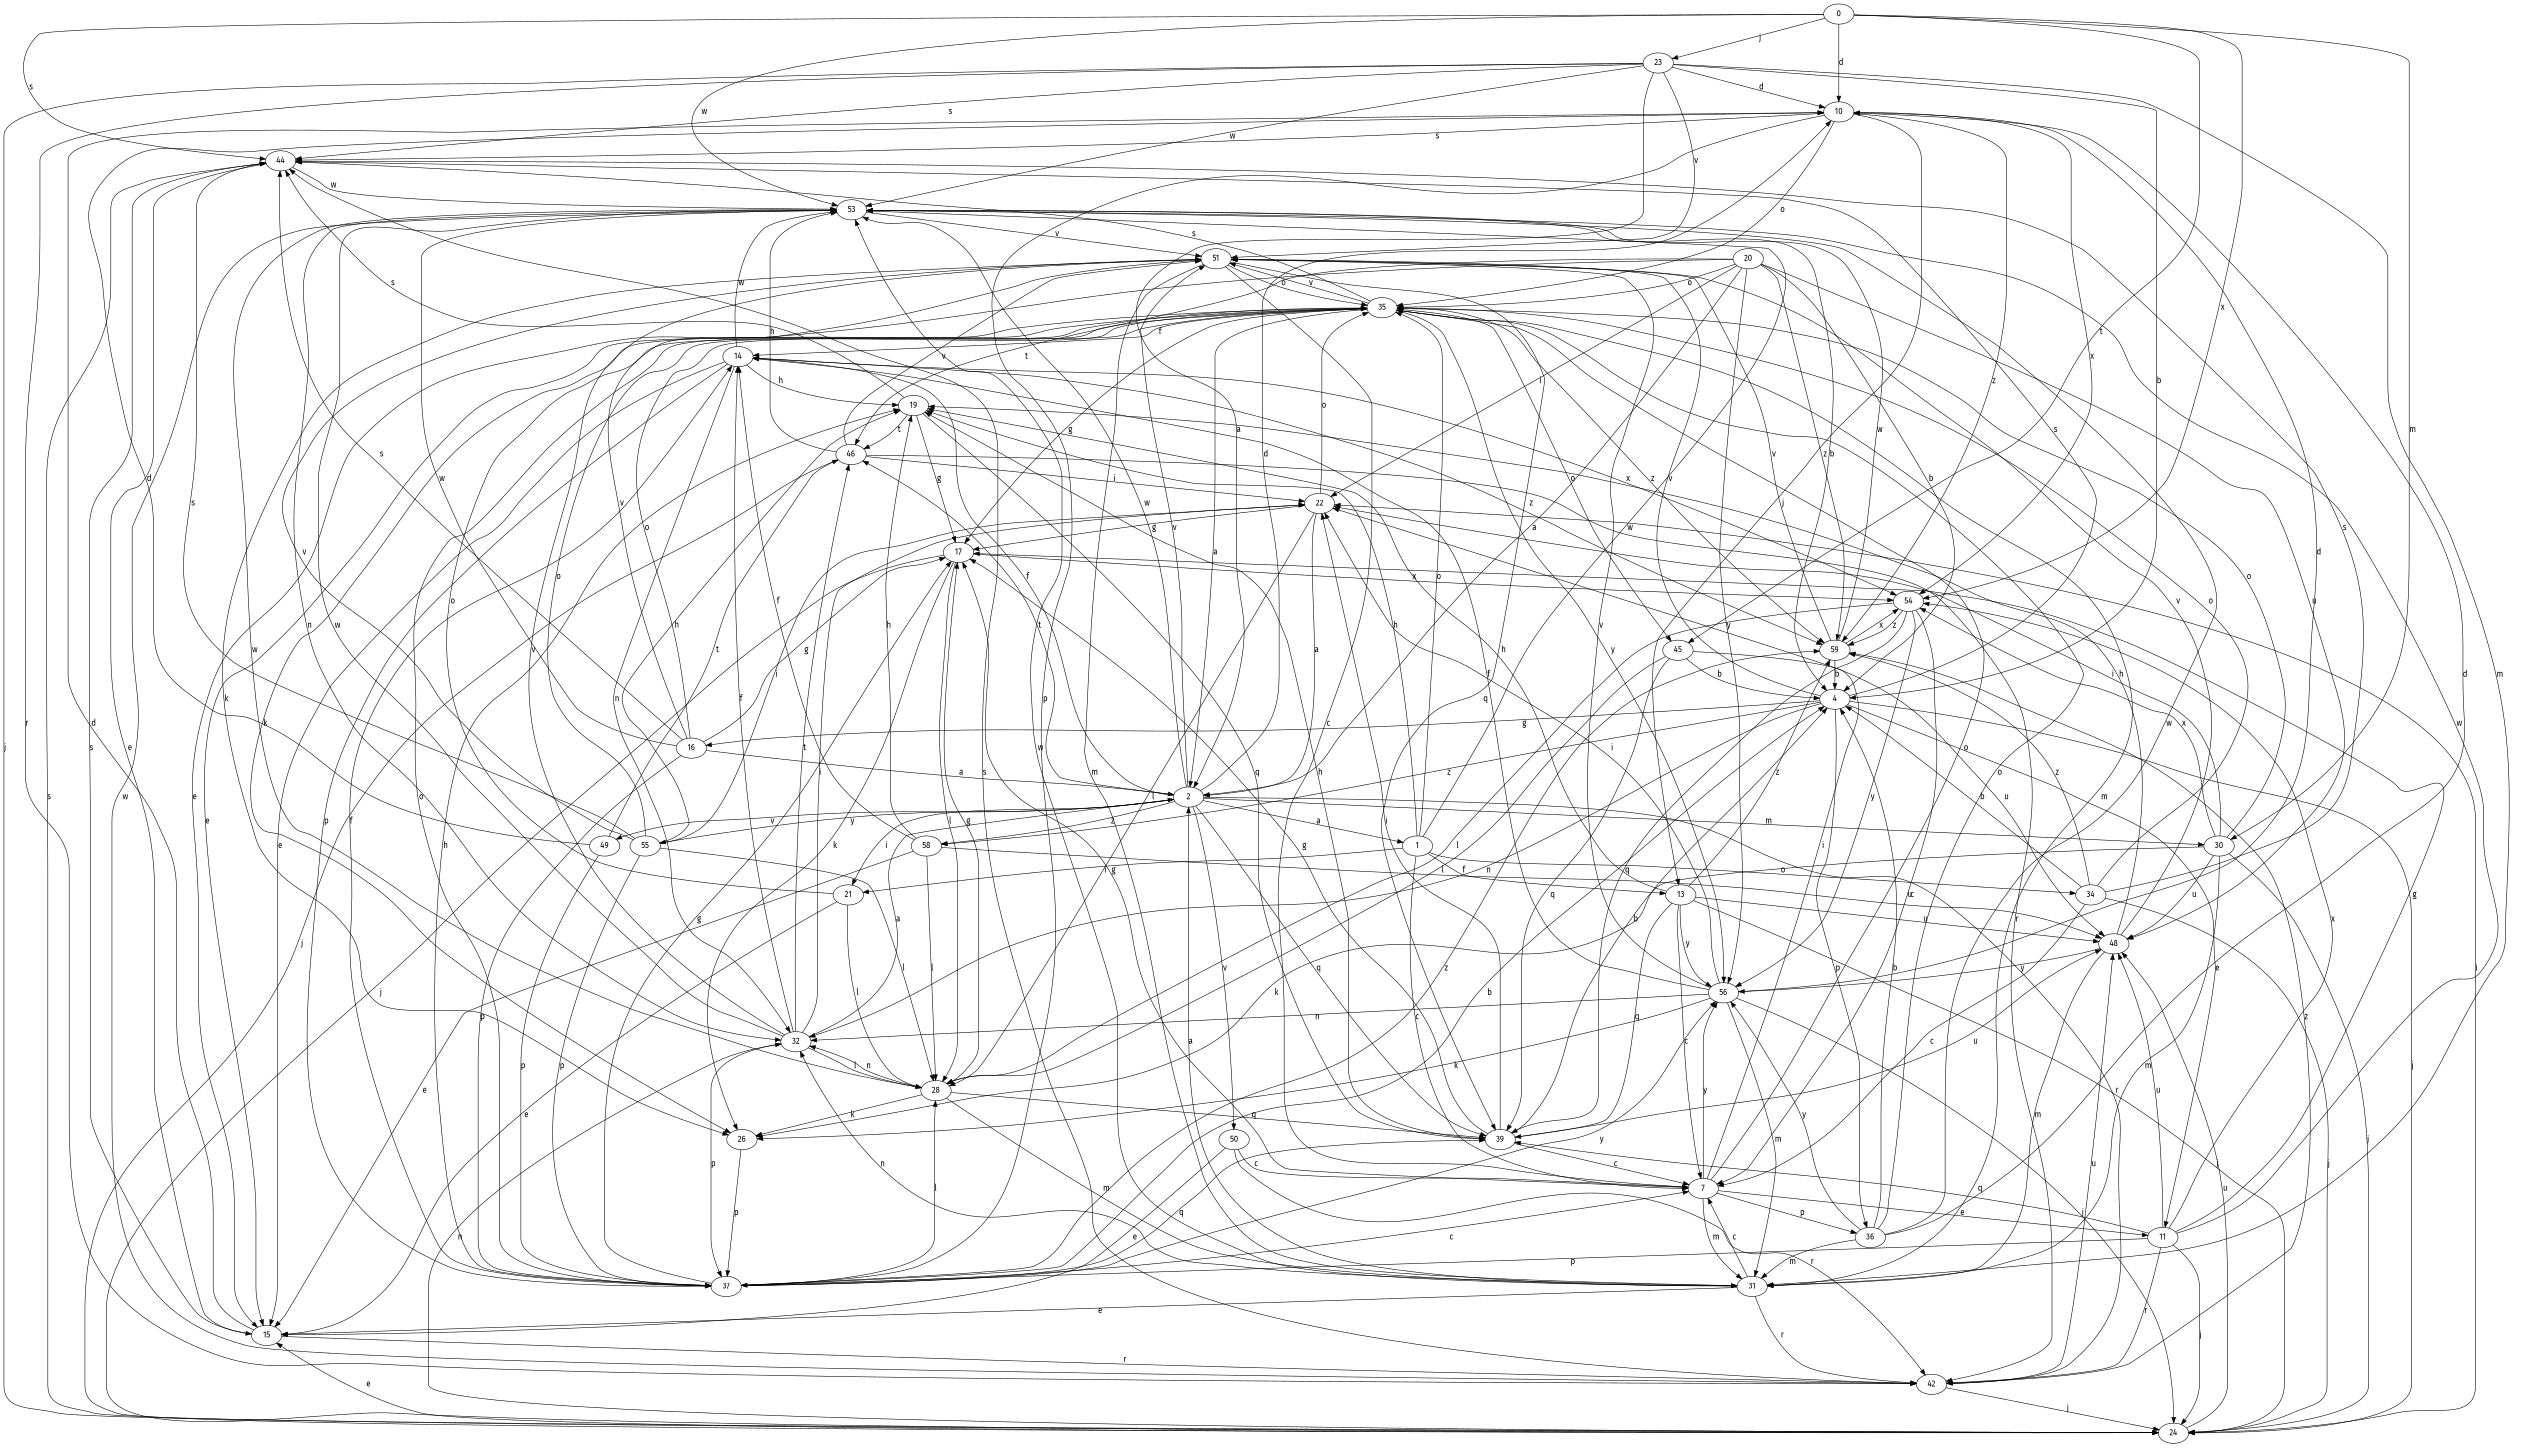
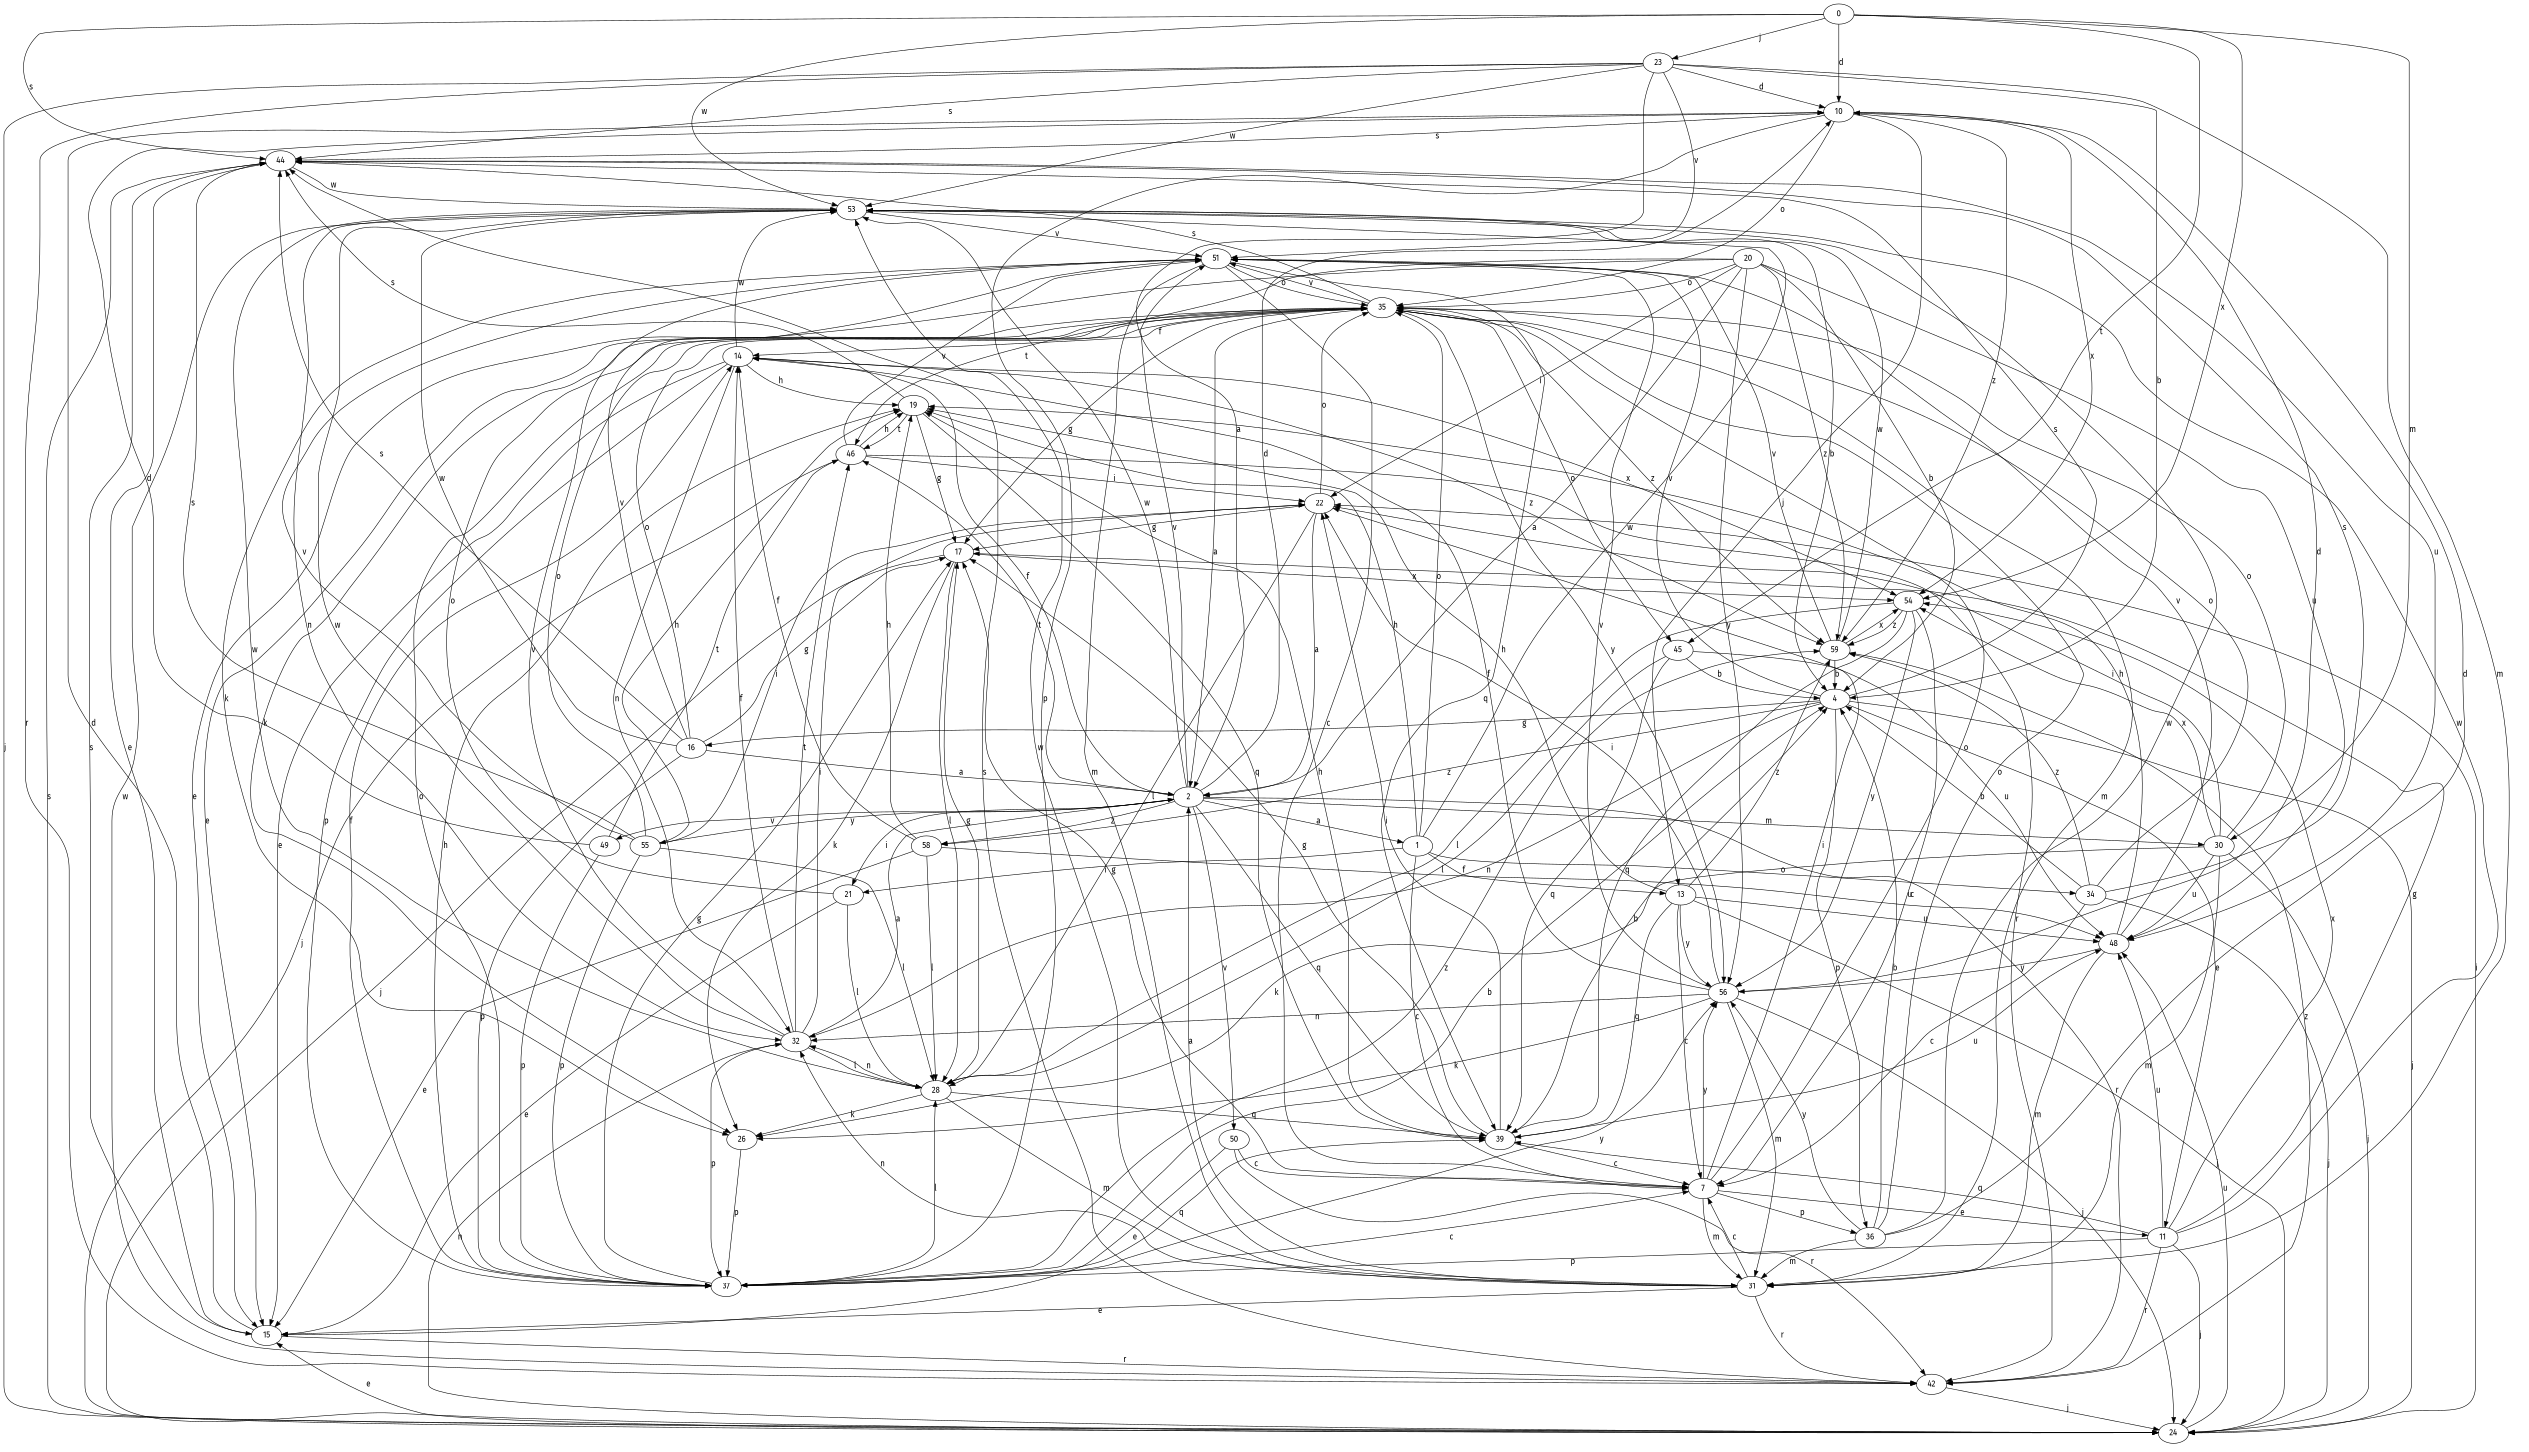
edge "46" -> "53": now "46" -> "19"
edge "42" -> "48": now "44" -> "48"
